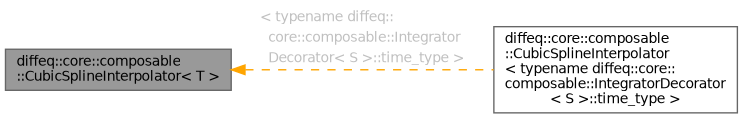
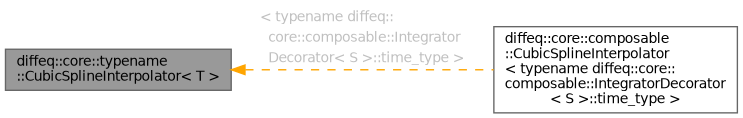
node "diffeq::core::composable ::CubicSplineInterpolator< T >": label "diffeq::core::composable ::CubicSplineInterpolator< T >" -> "diffeq::core::typename ::CubicSplineInterpolator< T >"
